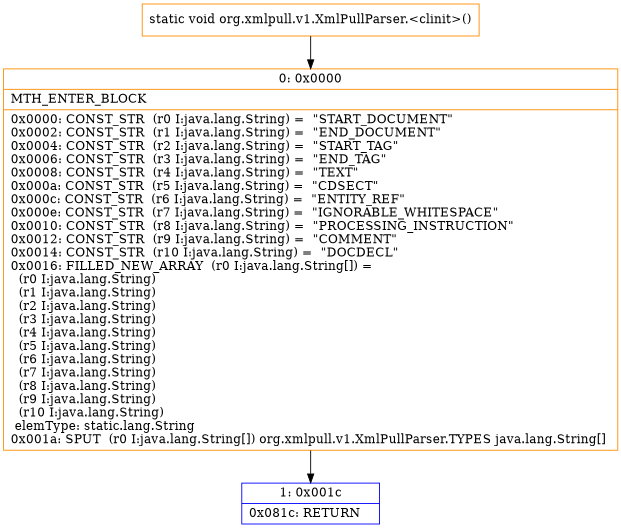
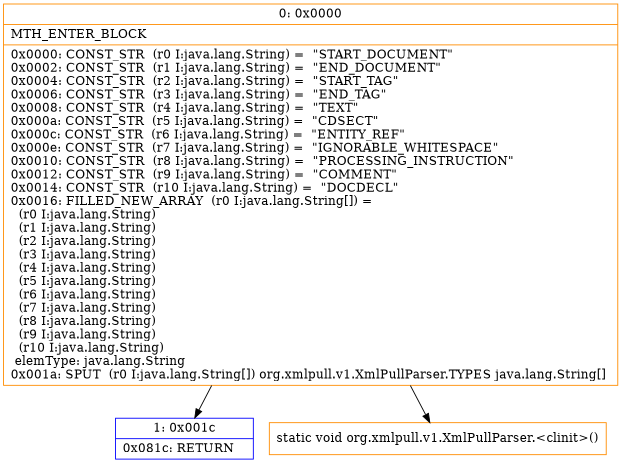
edge "static void org.xmlpull.v1.XmlPullParser.<clinit>()" -> "0: 0x0000": reversed
node "0: 0x0000": text "elemType: static.lang.String" -> "elemType: java.lang.String"
